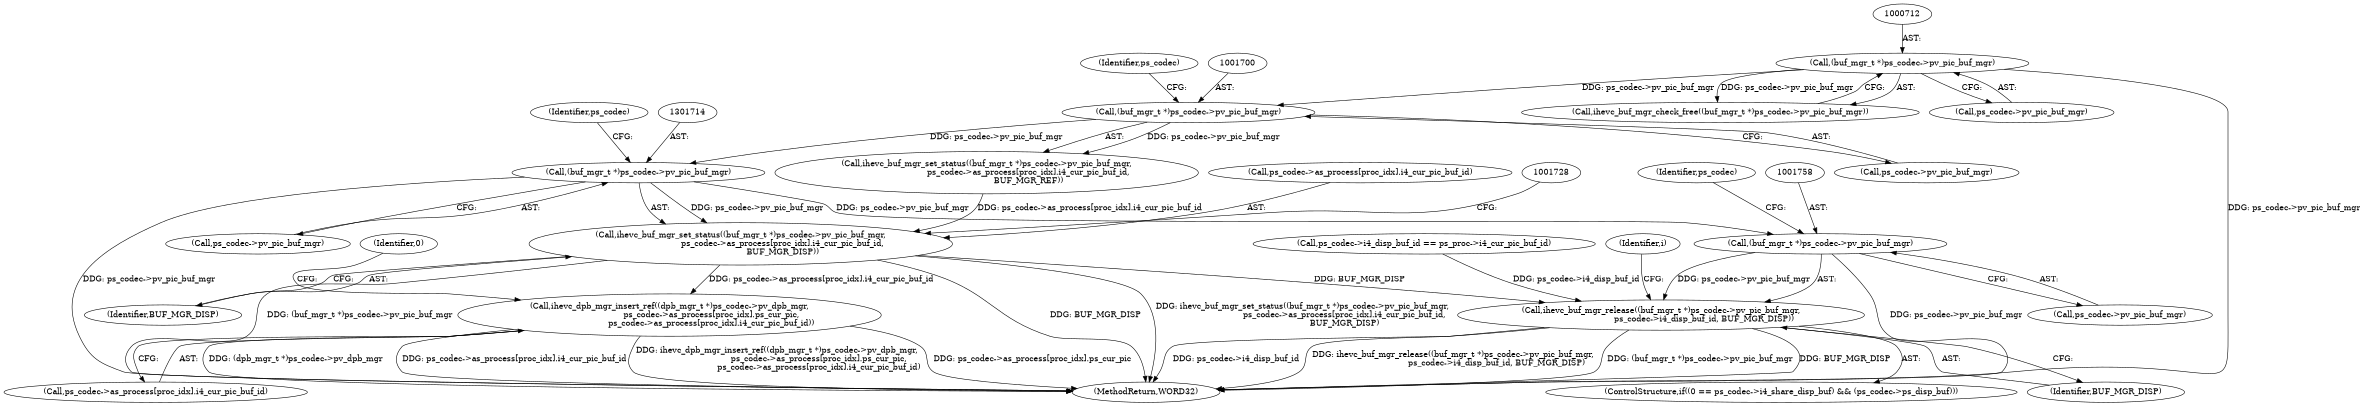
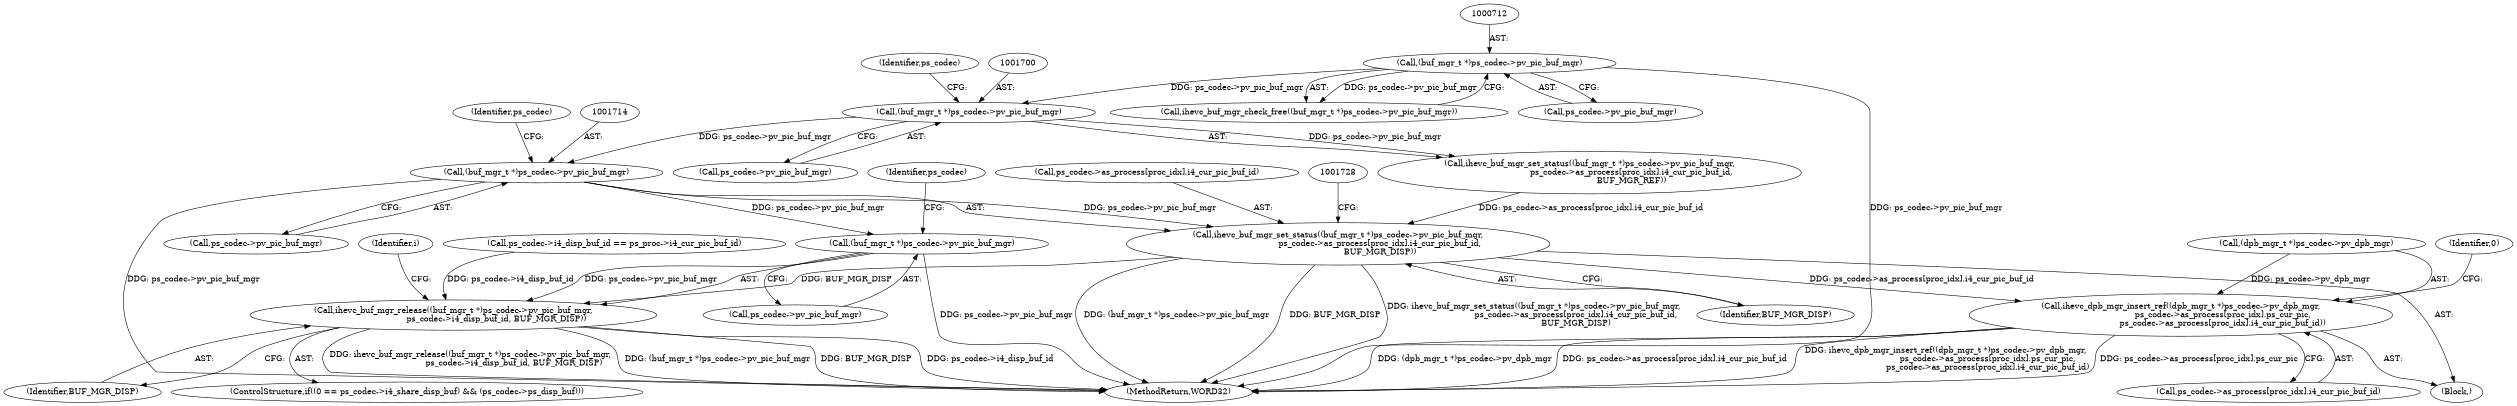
node "1301714": label "1301714" -> "1001714"
node "1001758": removed
node "(Call,(dpb_mgr_t *)ps_codec->pv_dpb_mgr)": added
node "(Block,)": added
